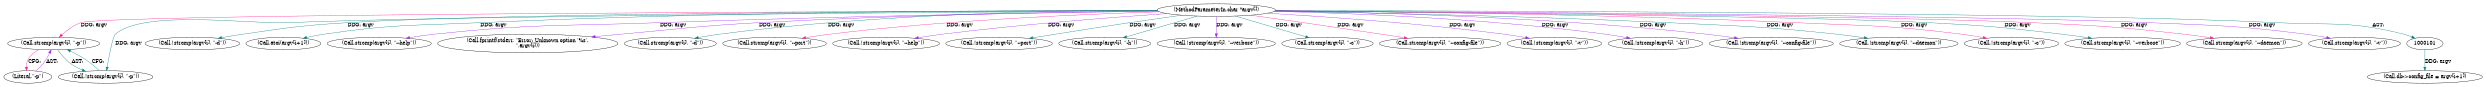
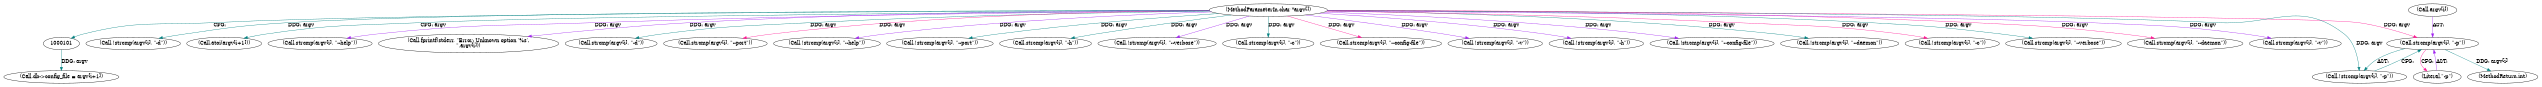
node "(Call,argv[i])": added
edge "(MethodParameterIn,char *argv[])" -> "(Call,atoi(argv[i+1]))": label "DDG: argv" -> "CFG: argv"
edge "(MethodParameterIn,char *argv[])" -> "1000101": label "AST: " -> "CFG: "
node "(MethodReturn,int)": added
